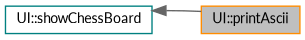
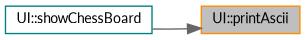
edge "UI::printAscii" -> "UI::showChessBoard": reversed
